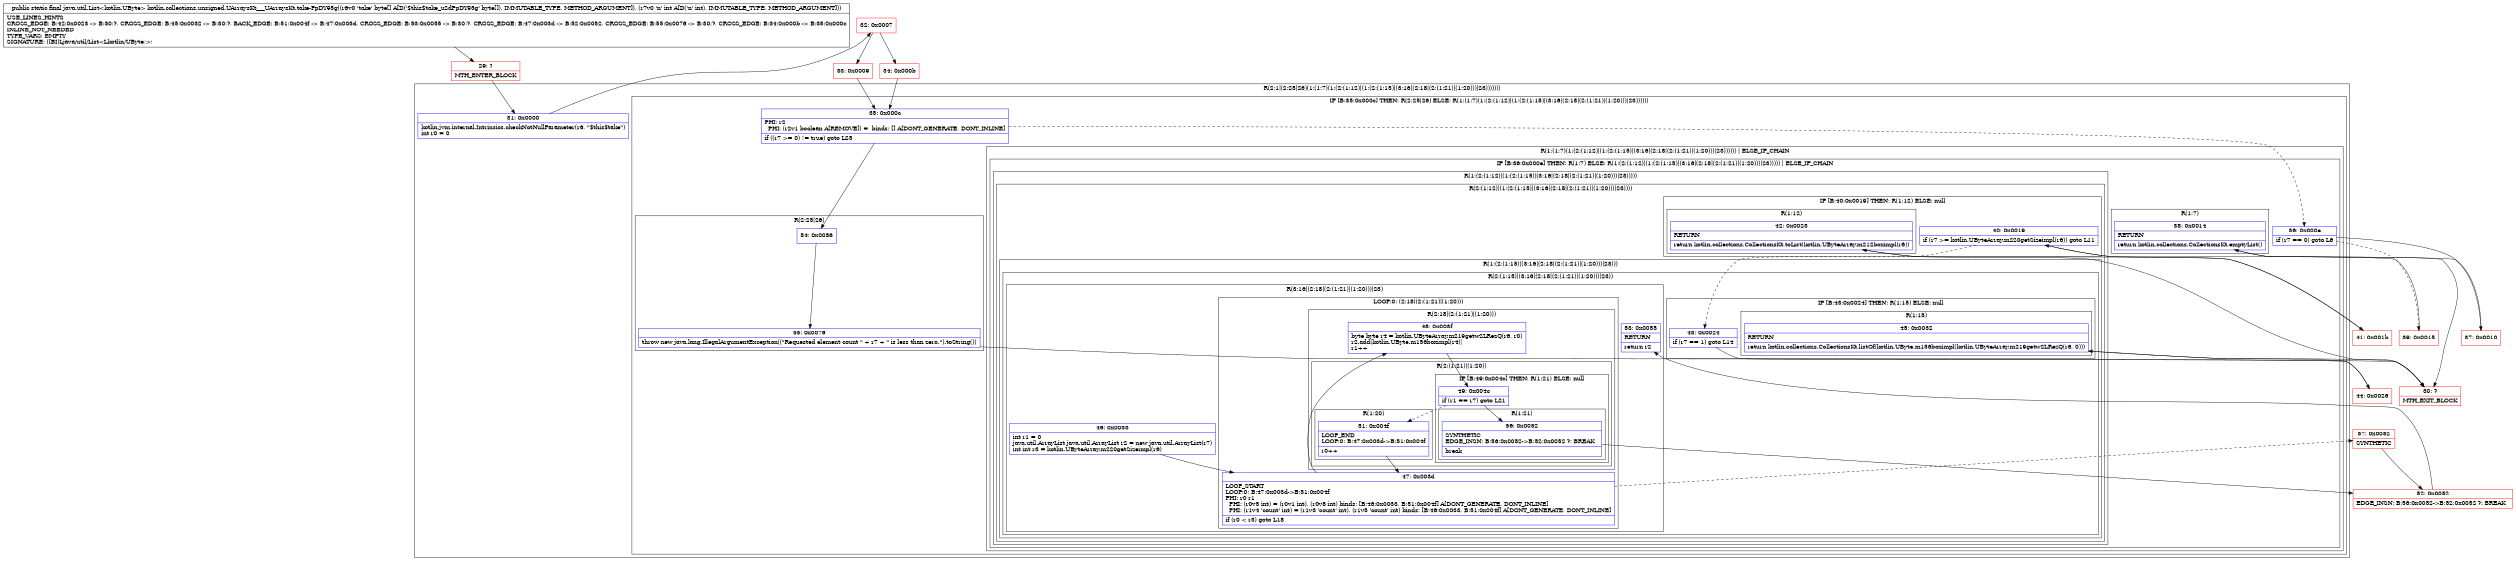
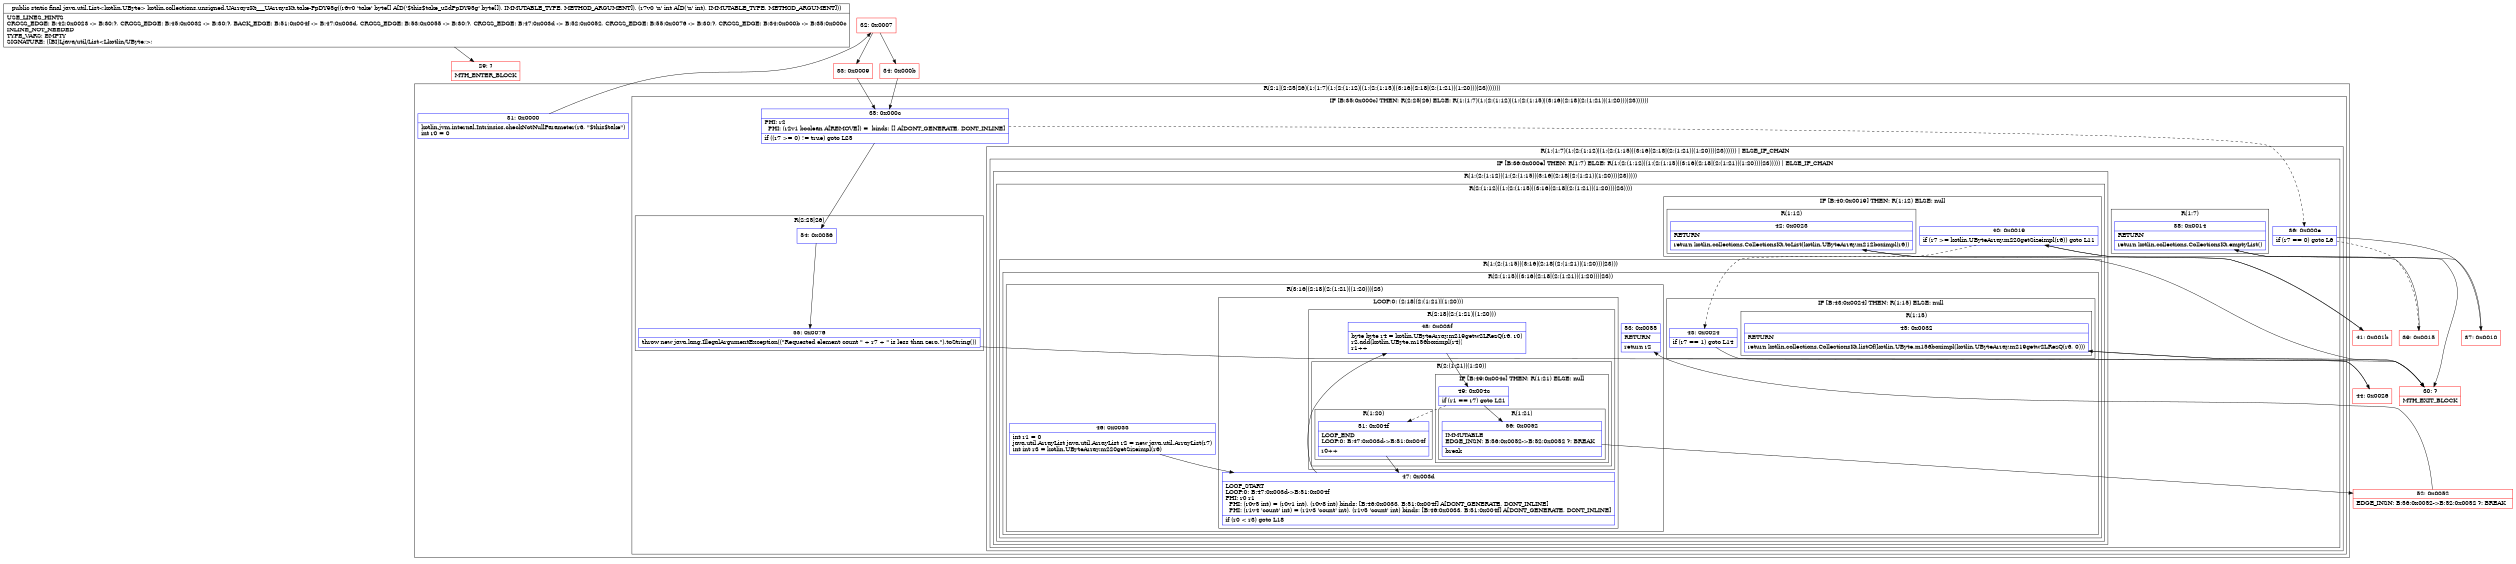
edge "29: ?" -> "31: 0x0000": removed
node "56: 0x0052": text "SYNTHETIC" -> "IMMUTABLE"
node "57: 0x0052": removed
